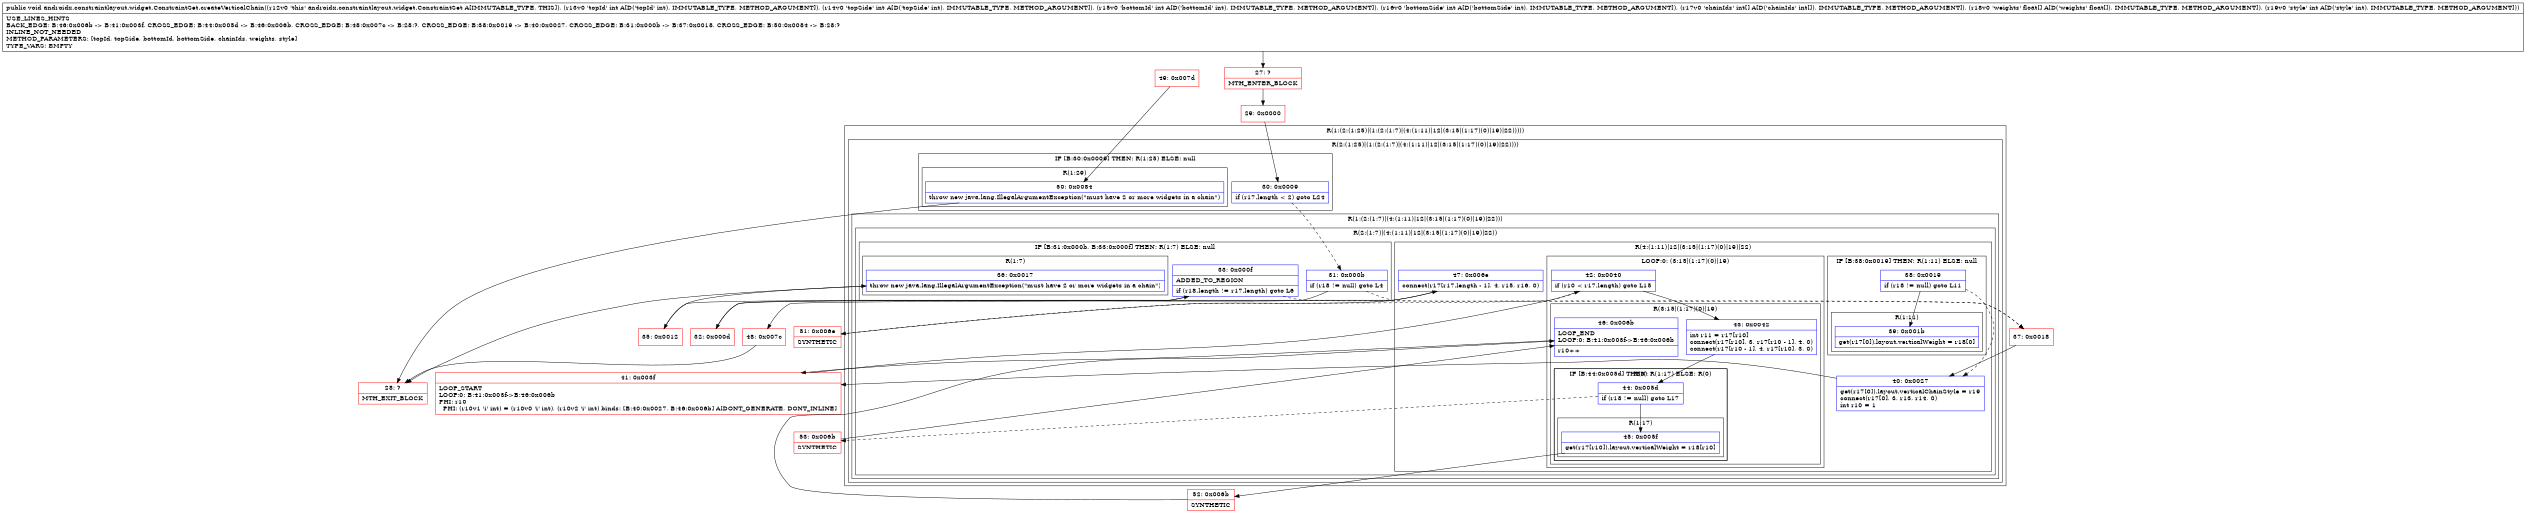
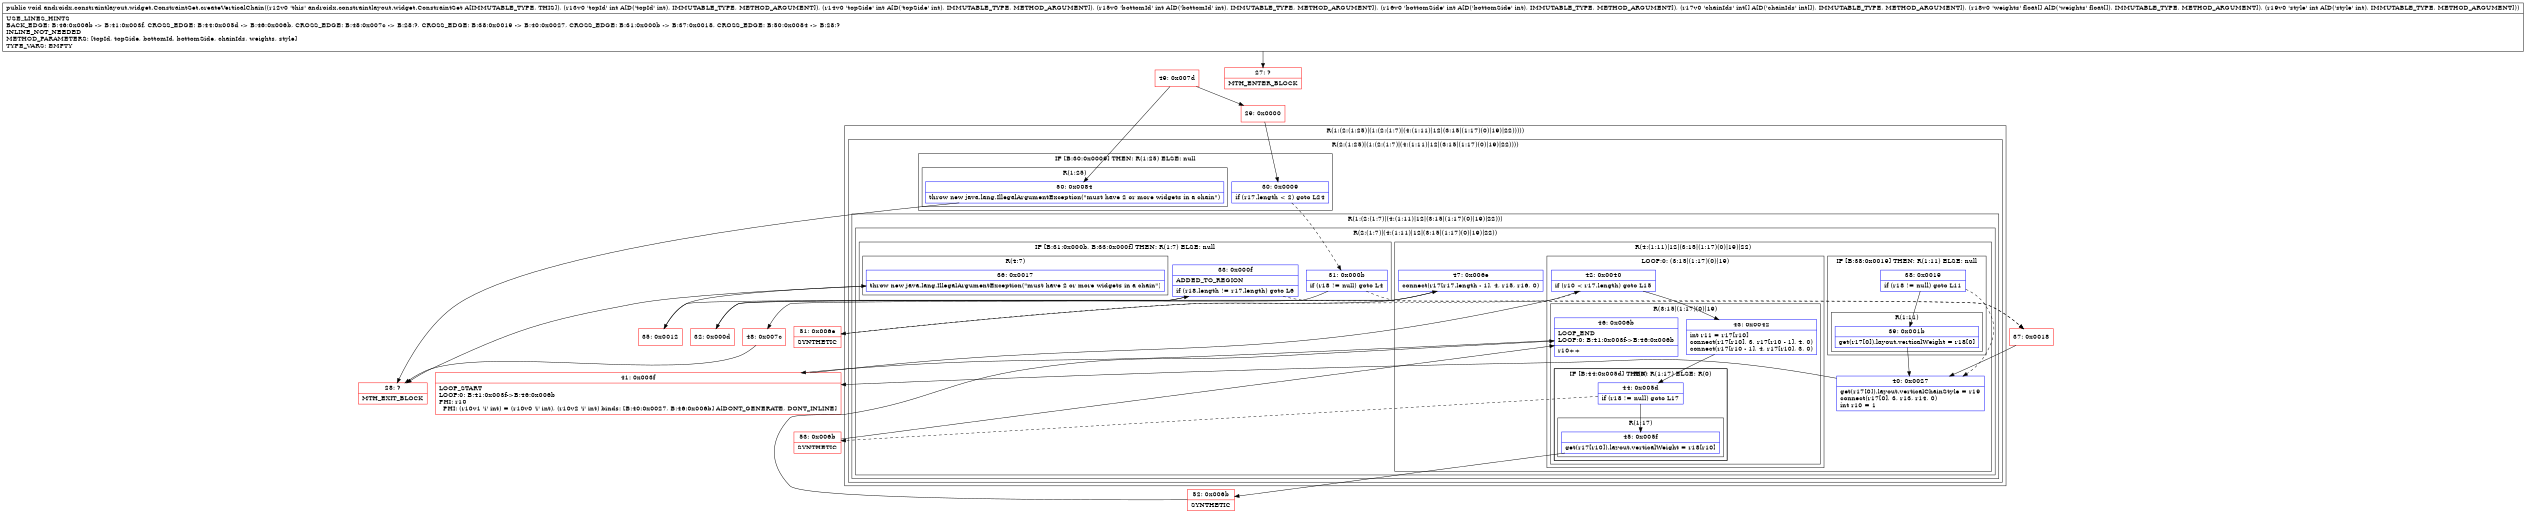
edge "27: ?" -> "29: 0x0000": now "49: 0x007d" -> "29: 0x0000"
cluster "R(1:29)": label "R(1:29)" -> "R(1:25)"
cluster "R(1:7)": label "R(1:7)" -> "R(4:7)"
edge "39: 0x001b" -> "40: 0x0027": added
